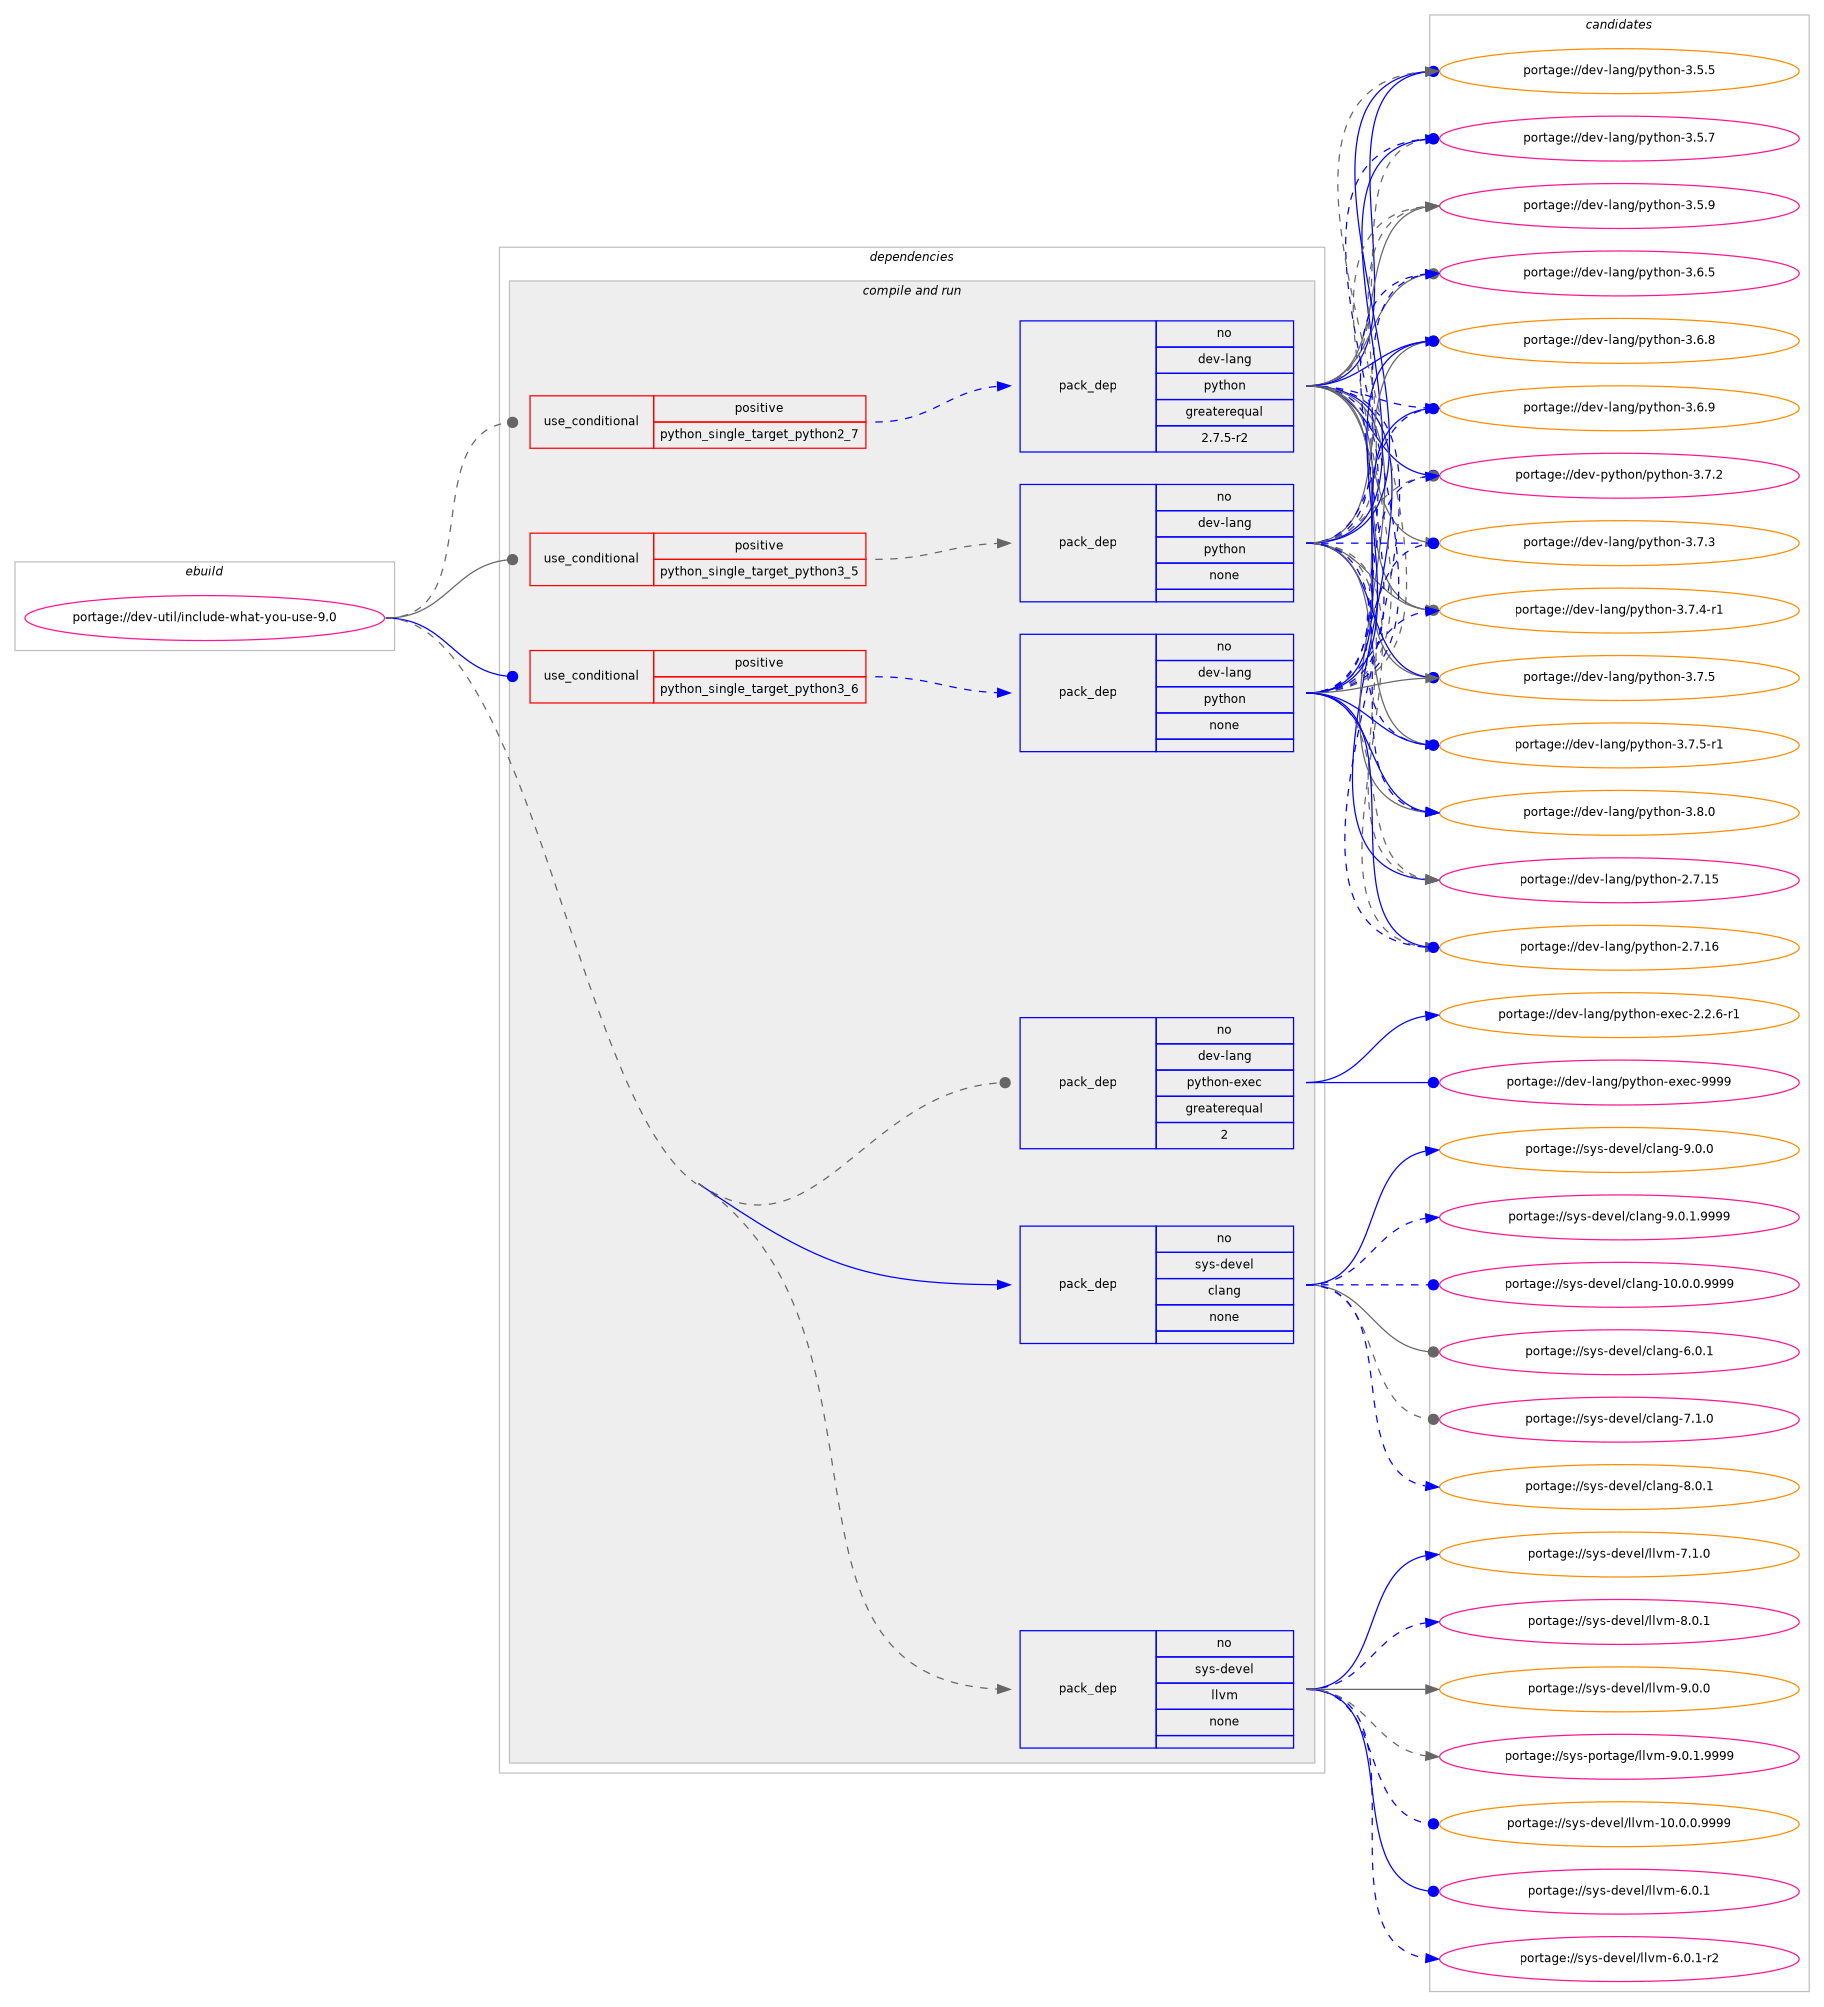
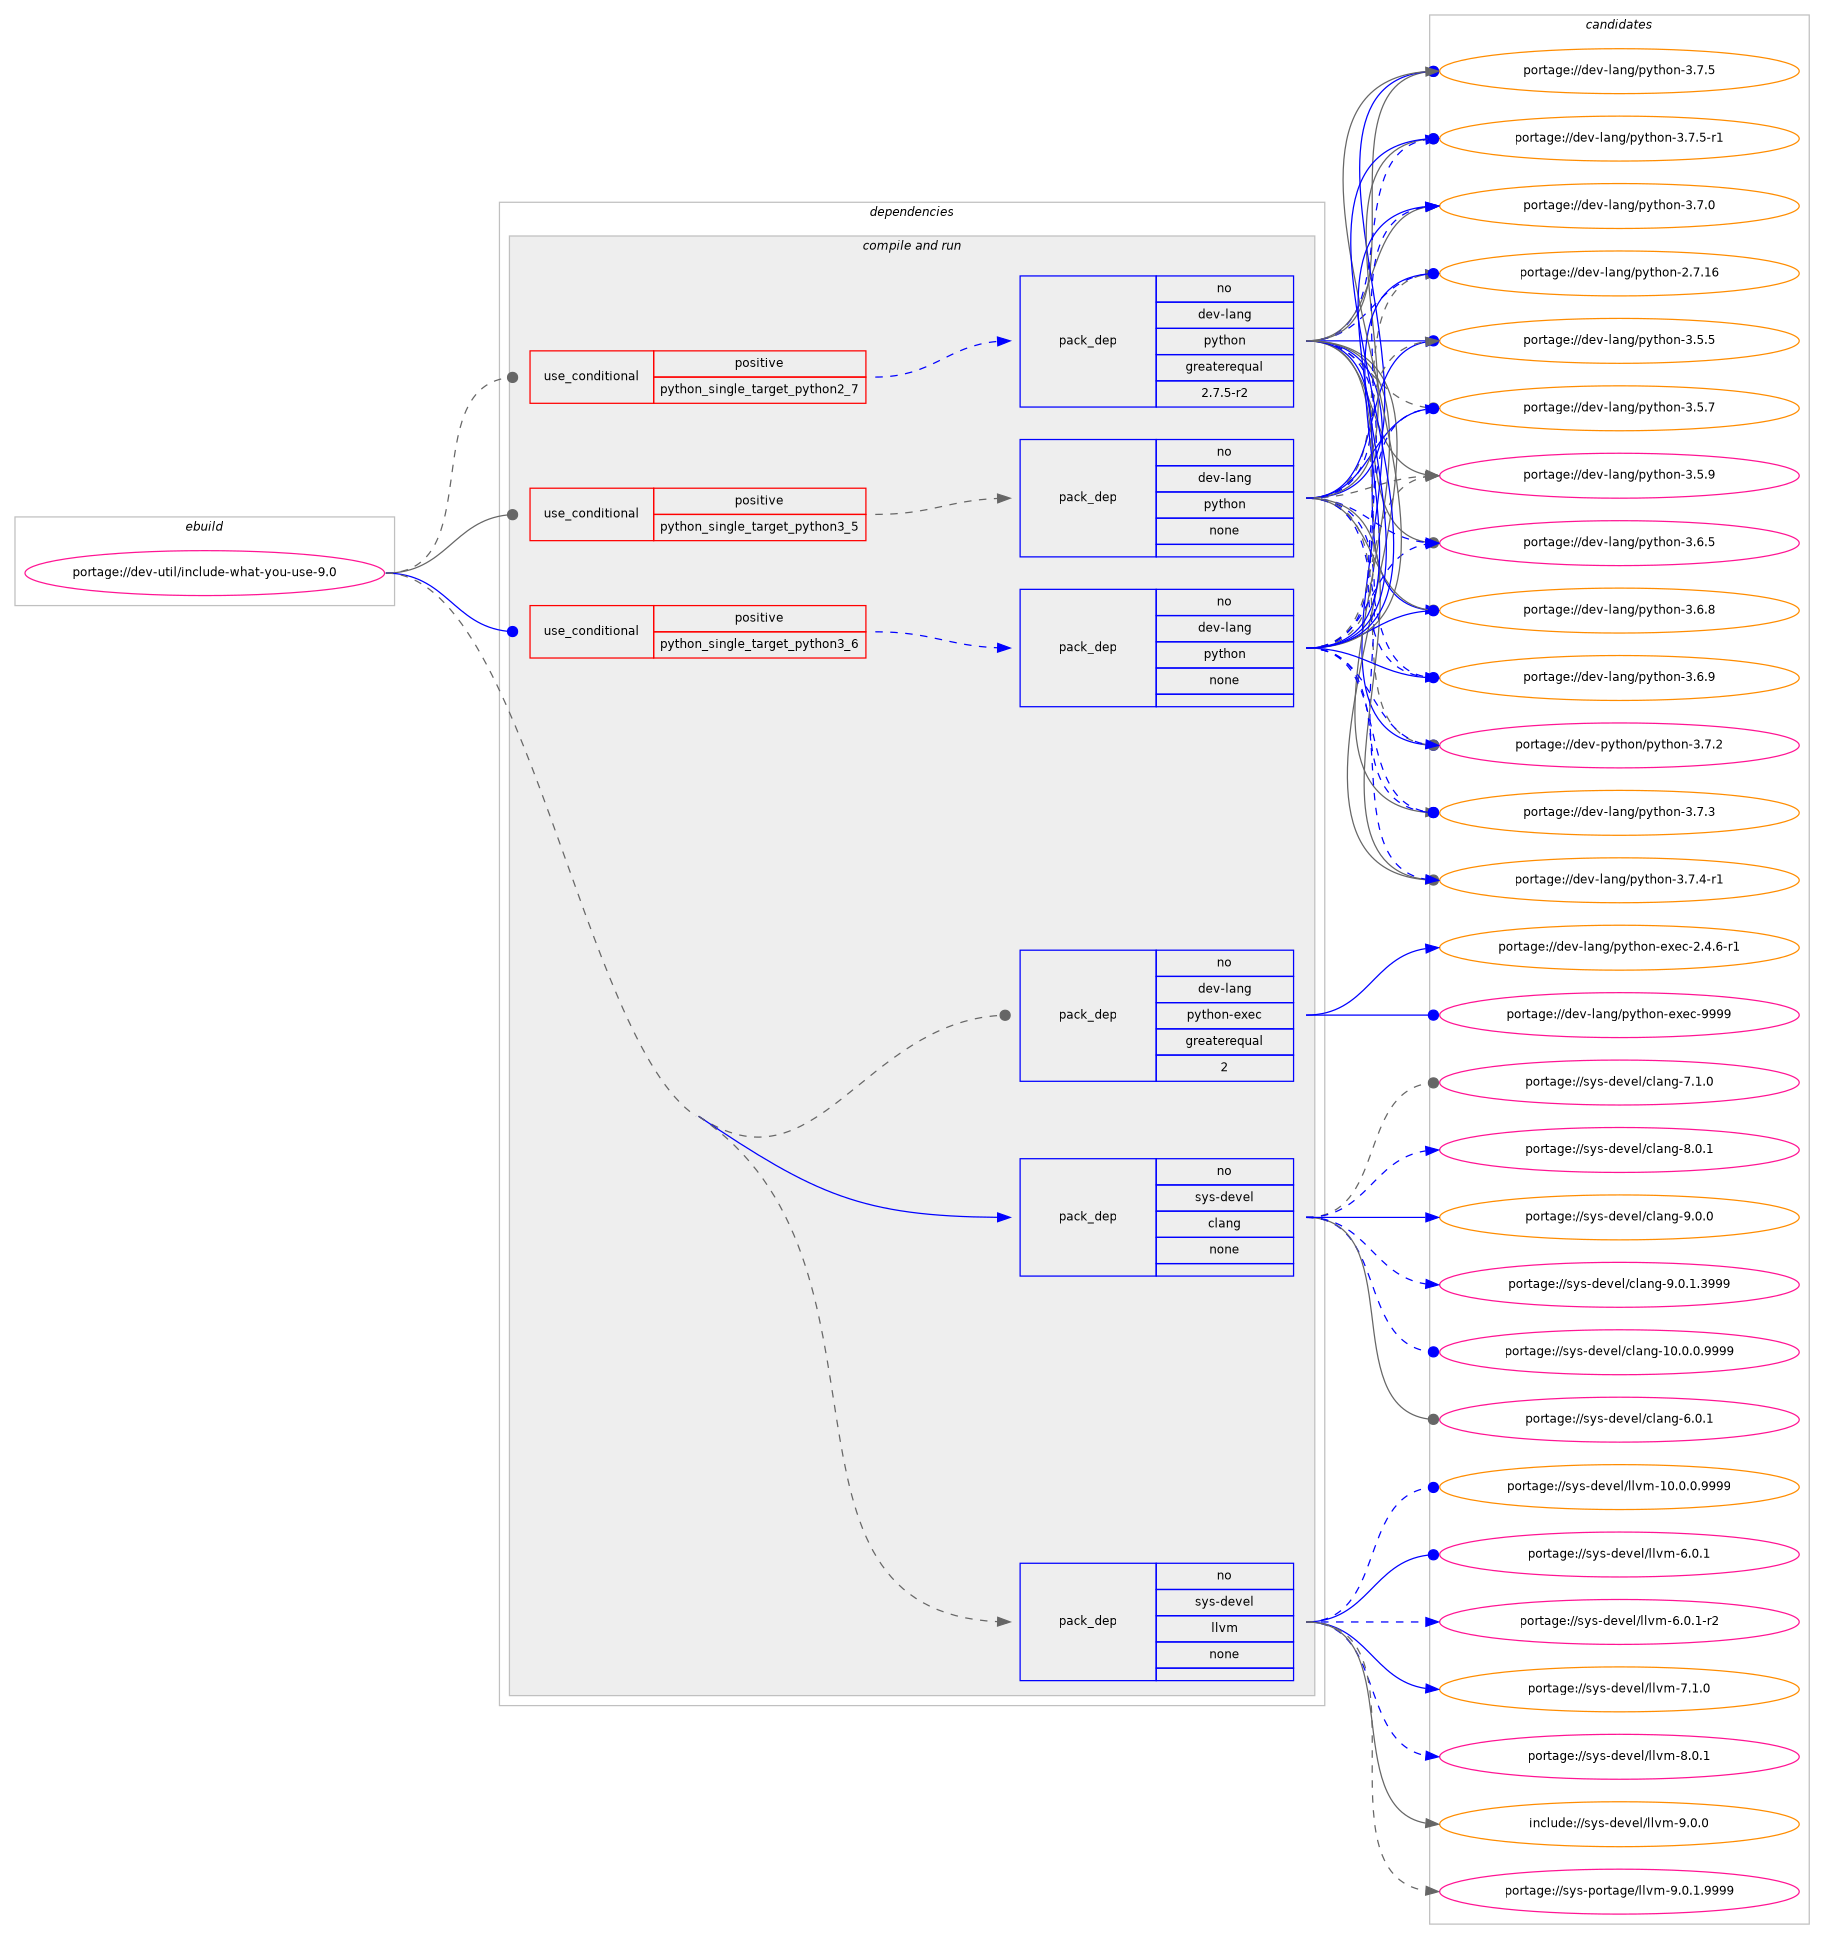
node "portage://dev-lang/python-3.5.7": color deeppink -> darkorange
node "portage://dev-lang/python-3.8.0": label "portage://dev-lang/python-3.8.0" -> "portage://dev-lang/python-3.7.0"
node "portage://dev-lang/python-2.7.15": removed
node "portage://dev-lang/python-exec-2.2.6-r1": label "portage://dev-lang/python-exec-2.2.6-r1" -> "portage://dev-lang/python-exec-2.4.6-r1"
node "portage://sys-devel/clang-9.0.1.9999": label "portage://sys-devel/clang-9.0.1.9999" -> "portage://sys-devel/clang-9.0.1.3999"
node "portage://sys-devel/clang-8.0.1": color darkorange -> deeppink
node "portage://sys-devel/llvm-9.0.0": label "portage://sys-devel/llvm-9.0.0" -> "include://sys-devel/llvm-9.0.0"
